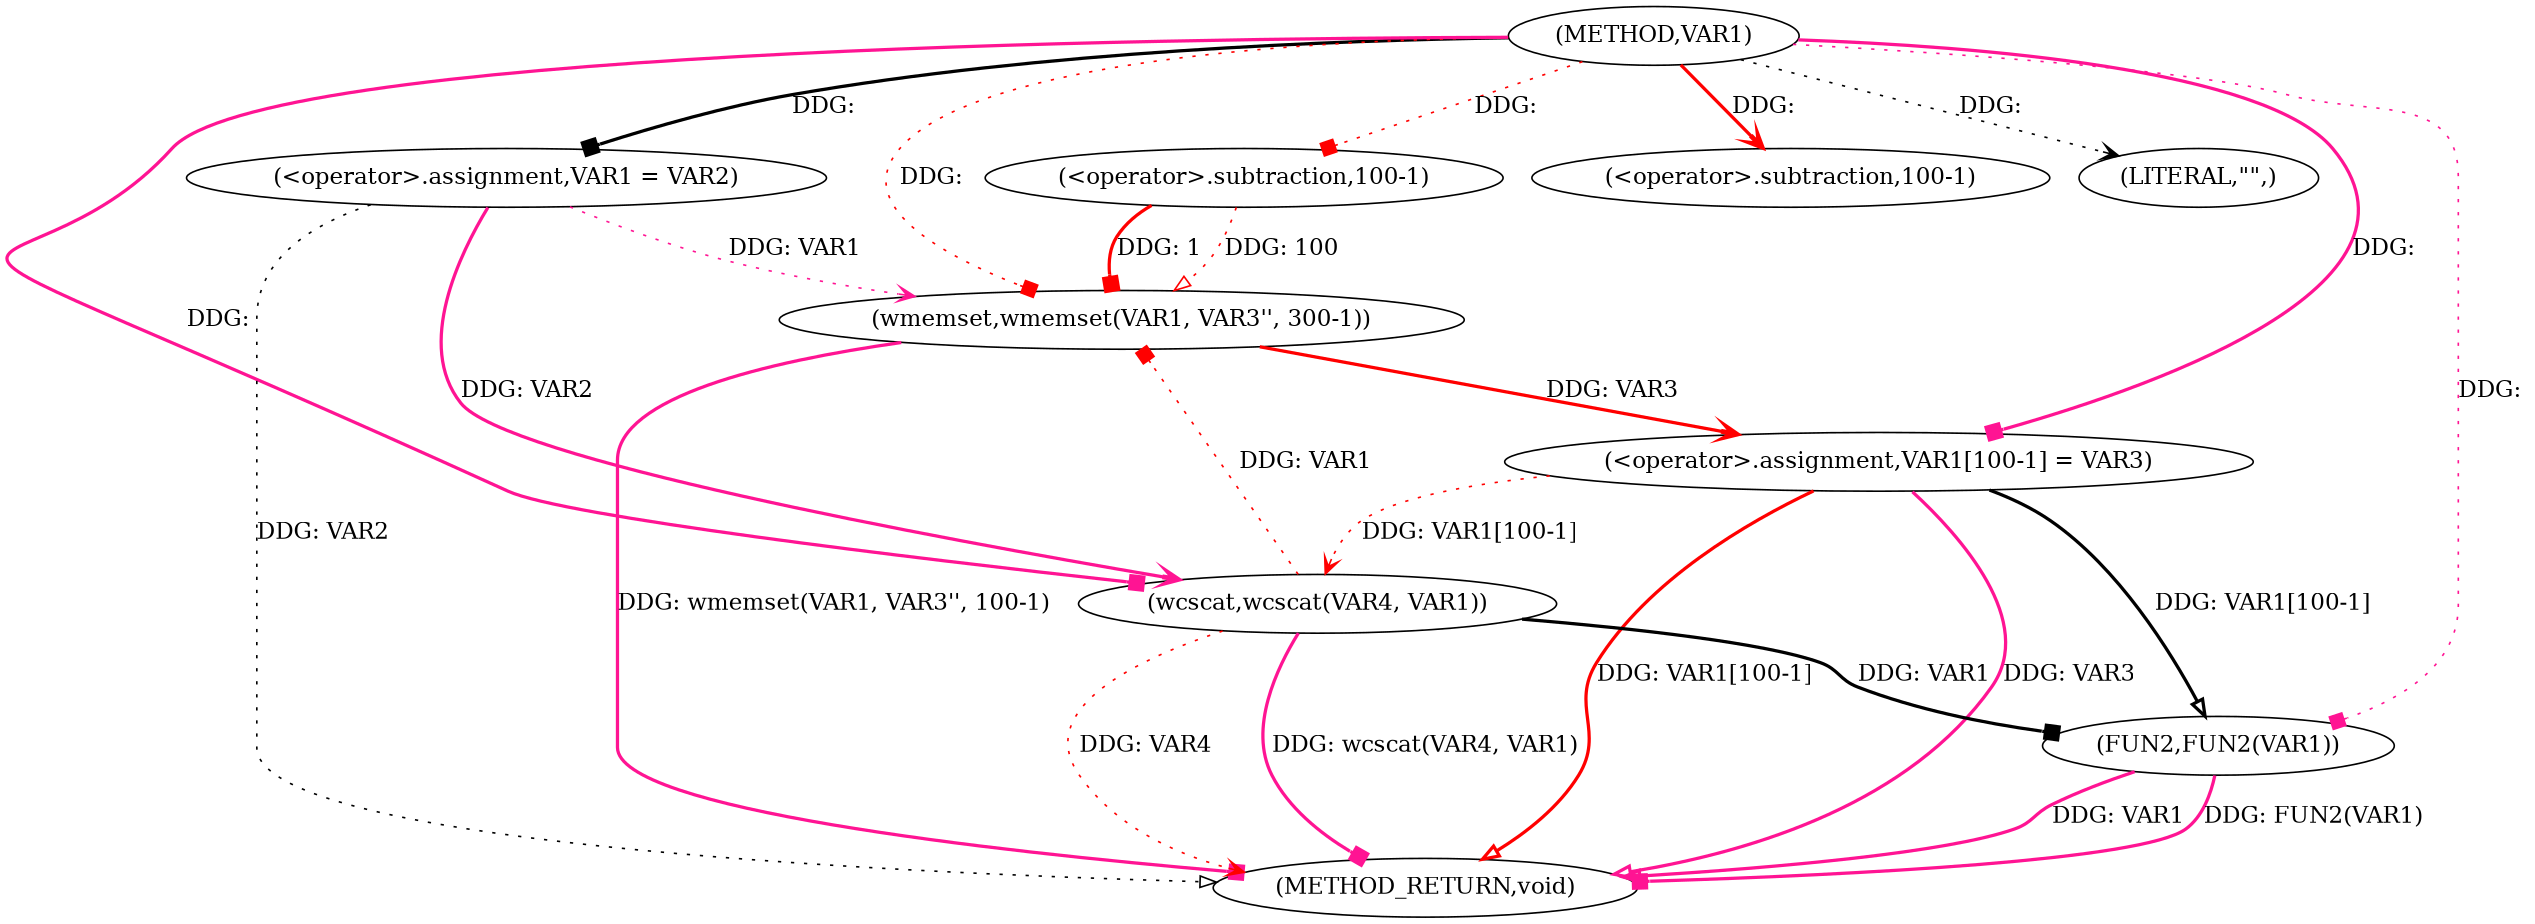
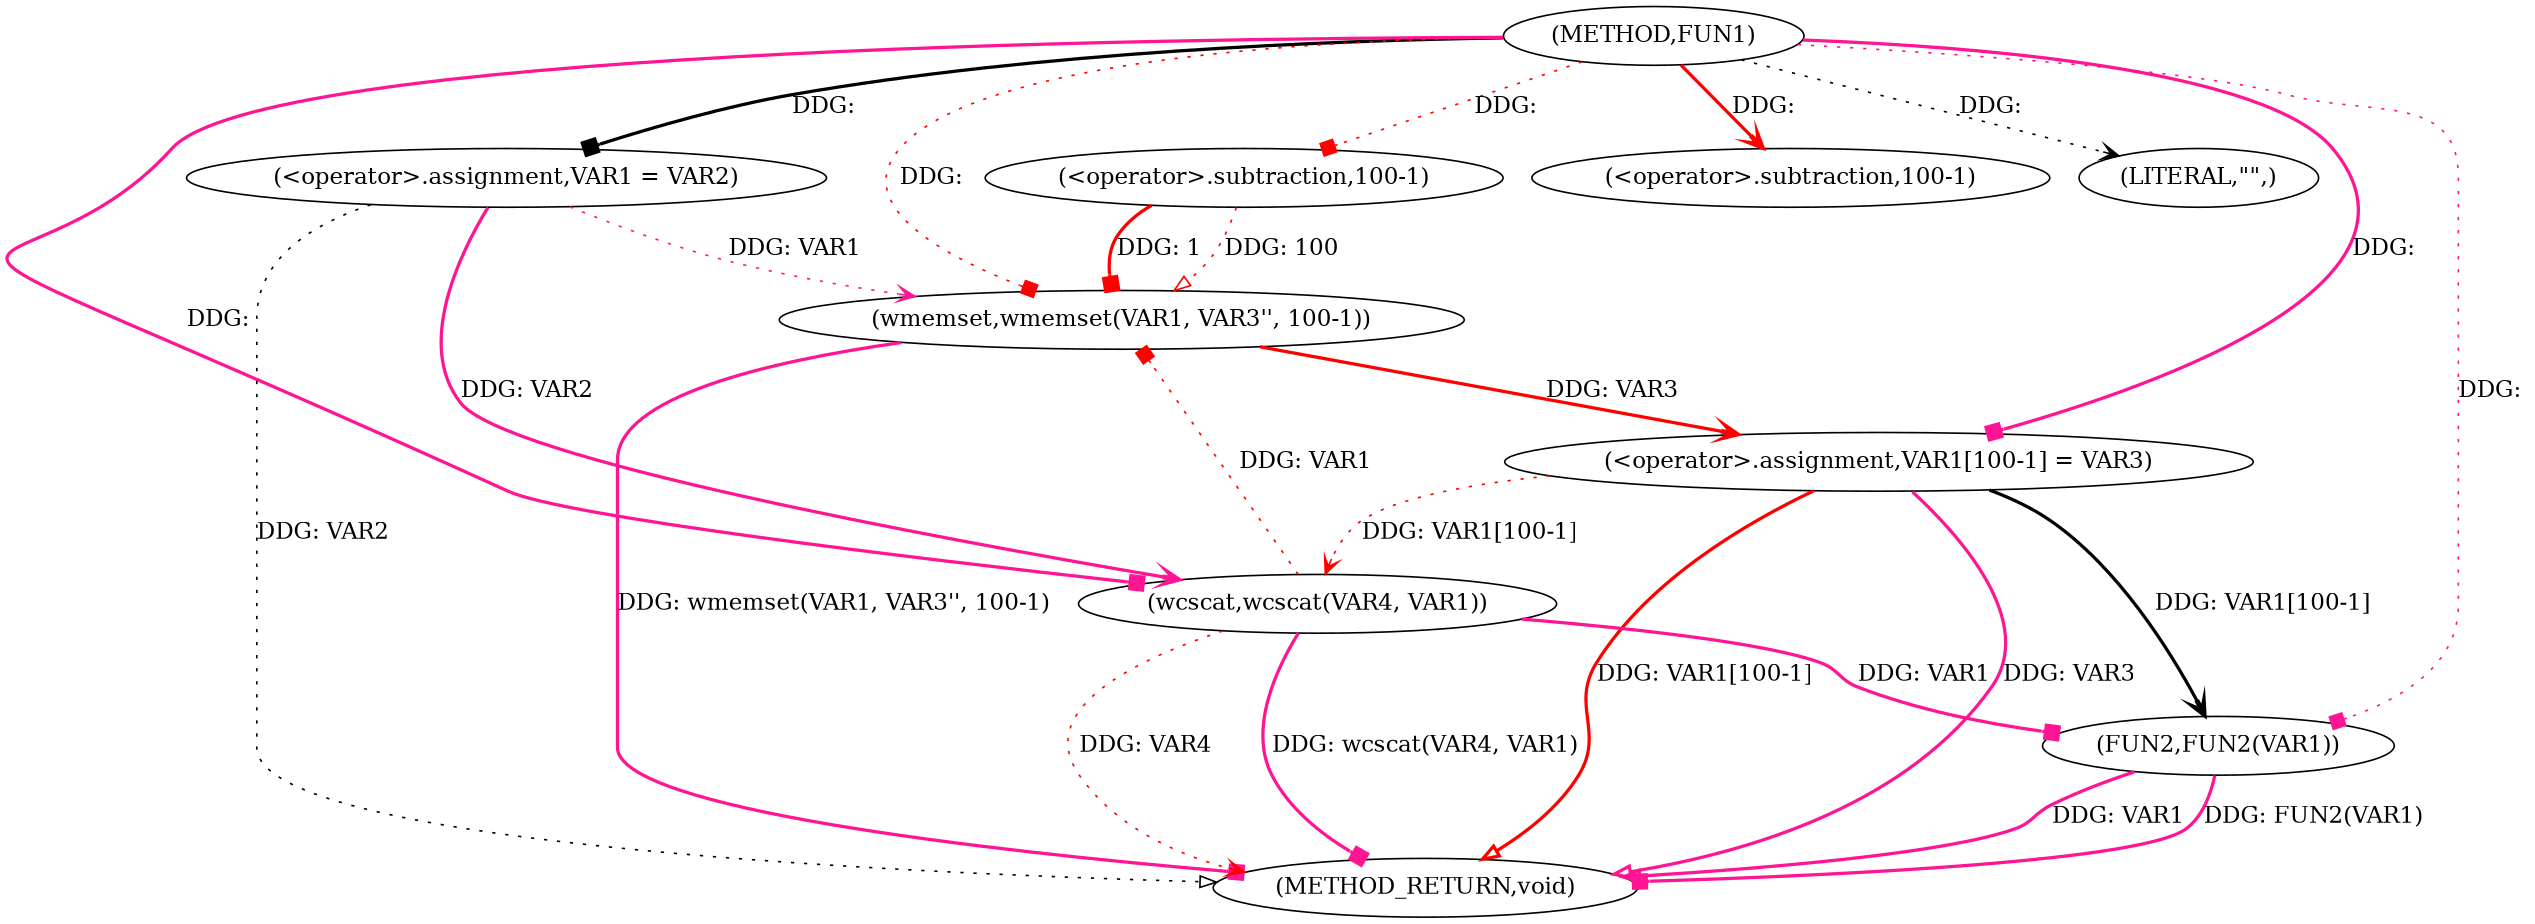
node "(METHOD,VAR1)": label "(METHOD,VAR1)" -> "(METHOD,FUN1)"
node "(wmemset,wmemset(VAR1, VAR3'', 300-1))": label "(wmemset,wmemset(VAR1, VAR3'', 300-1))" -> "(wmemset,wmemset(VAR1, VAR3'', 100-1))"
edge "(<operator>.assignment,VAR1[100-1] = VAR3)" -> "(FUN2,FUN2(VAR1))": arrowhead onormal -> vee
edge "(wcscat,wcscat(VAR4, VAR1))" -> "(FUN2,FUN2(VAR1))": color black -> deeppink
